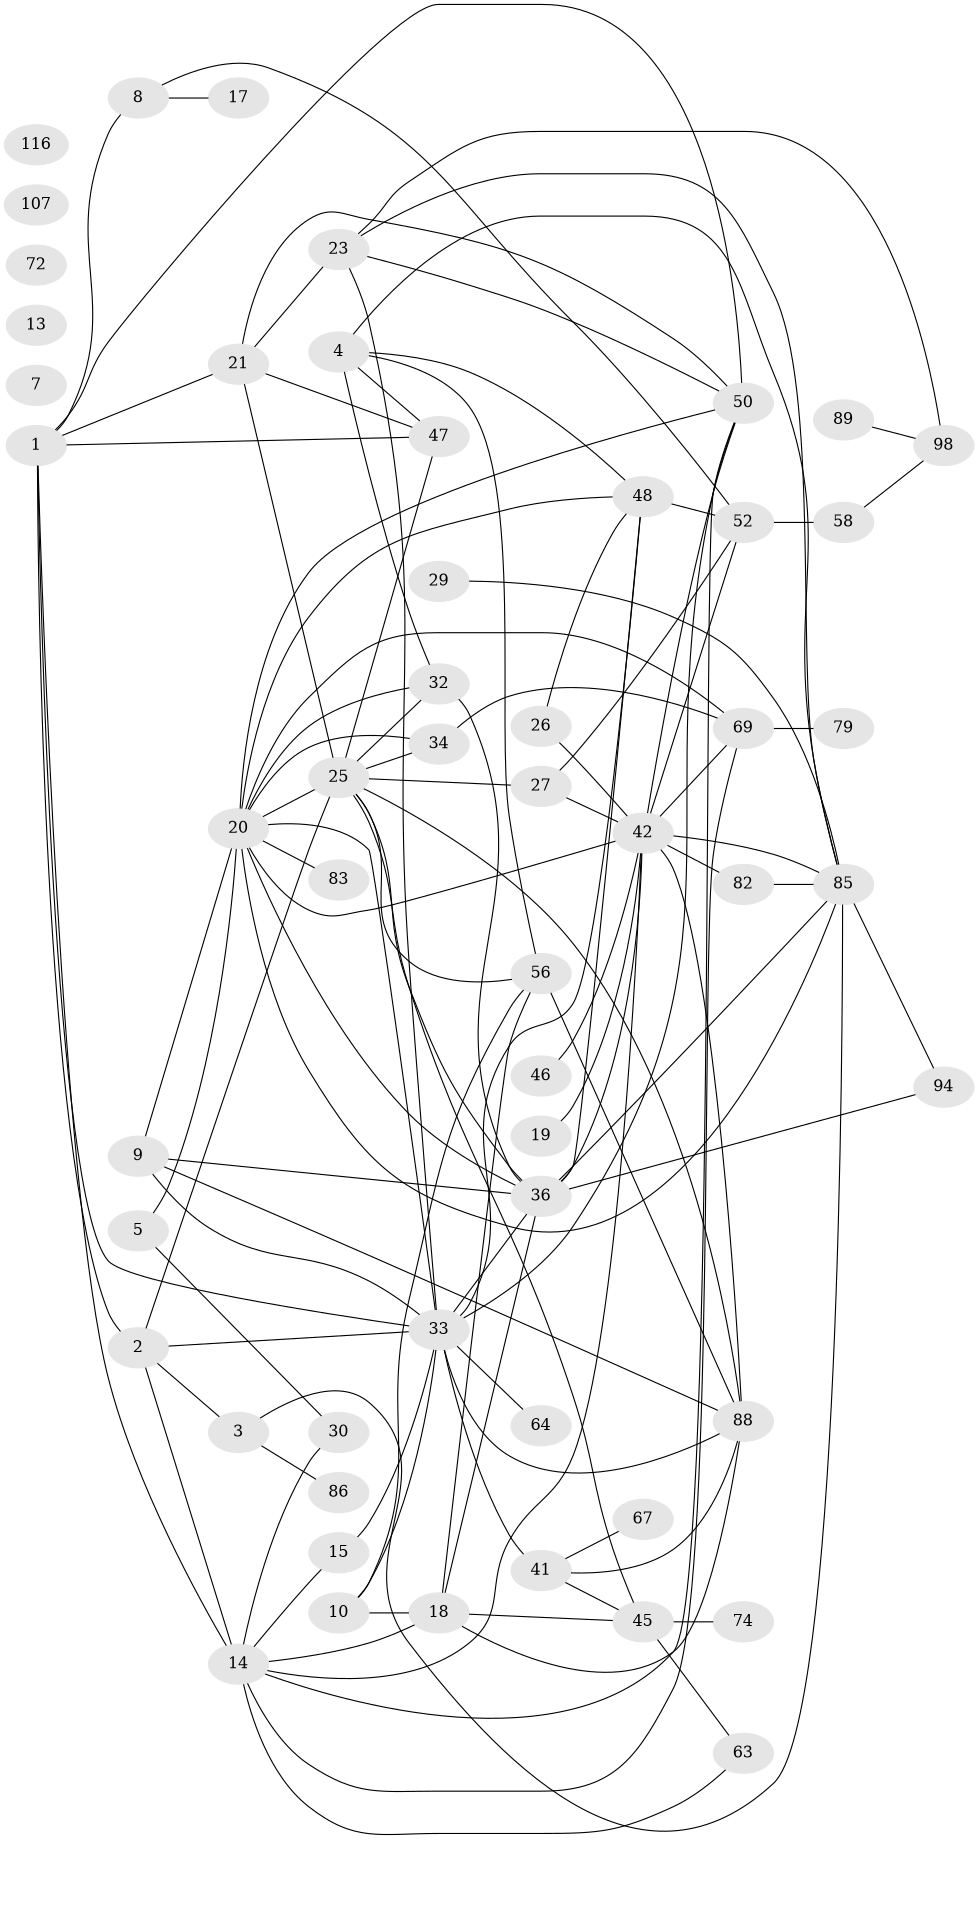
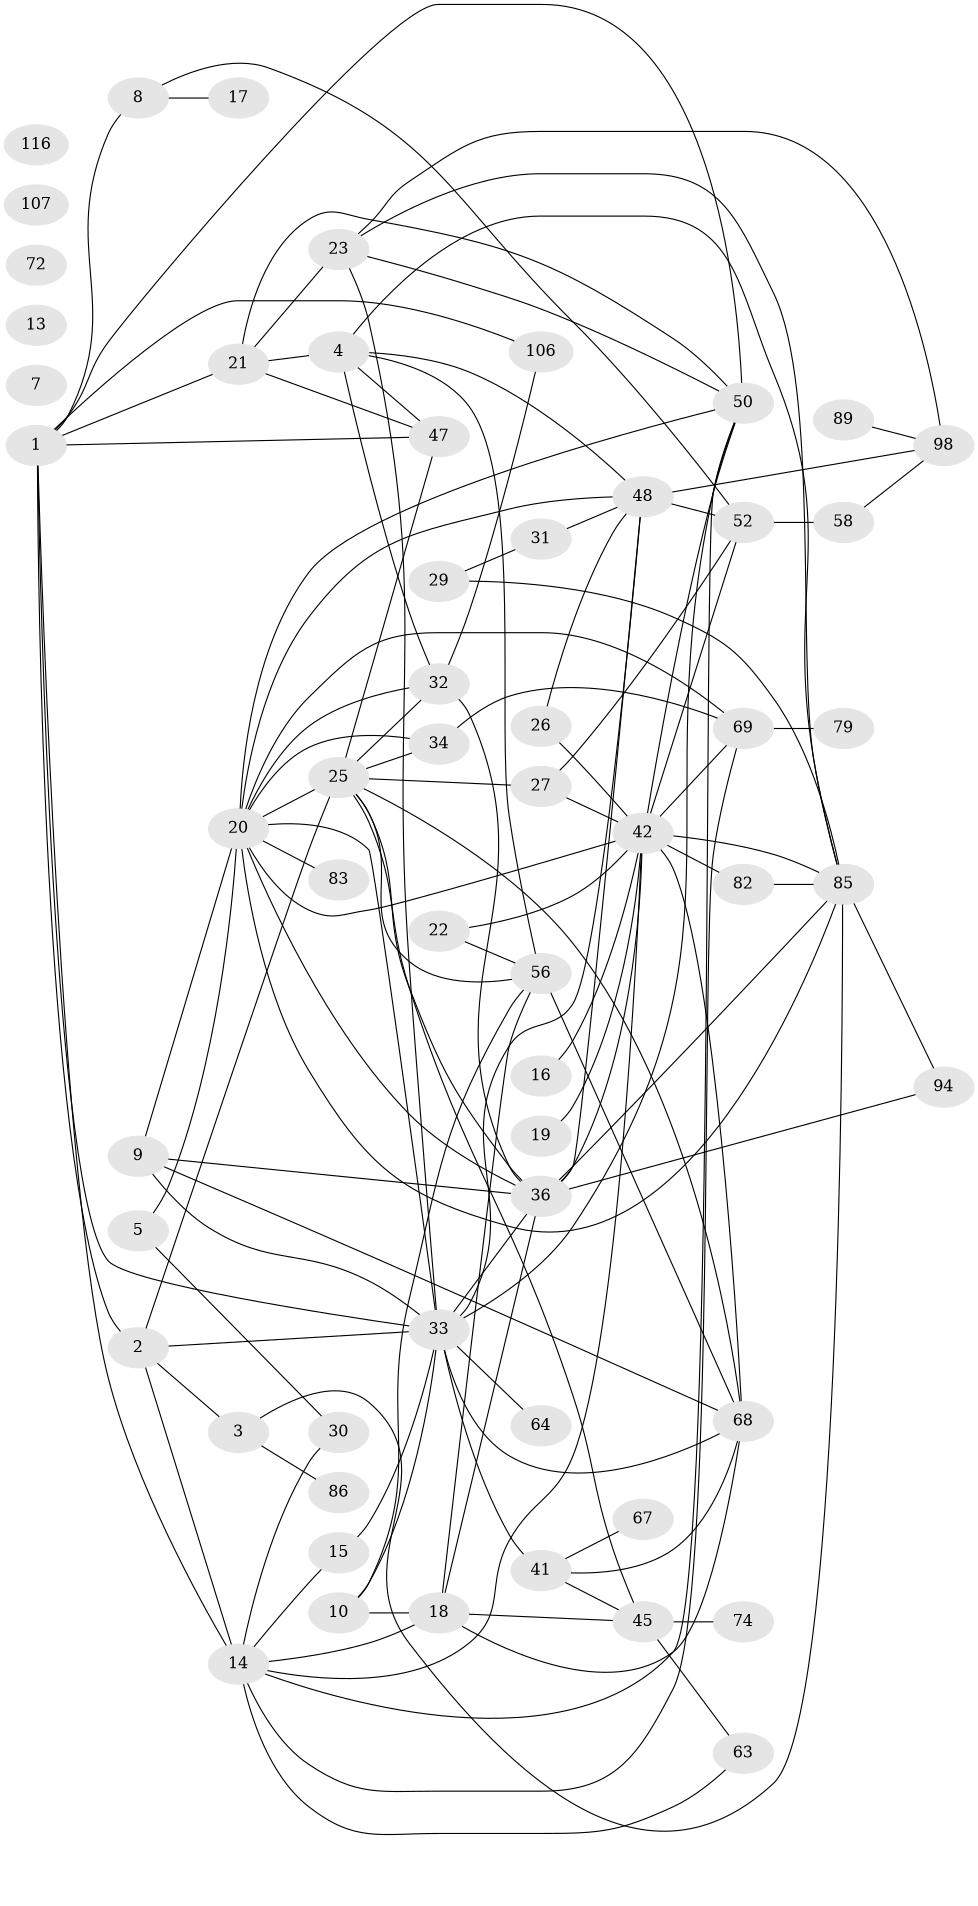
node "106": added
edge "98" -- "48": added
node "31": added
edge "21" -- "25": now "21" -- "4"
node "22": added
node "46": label "46" -> "16"
node "88": label "88" -> "68"
